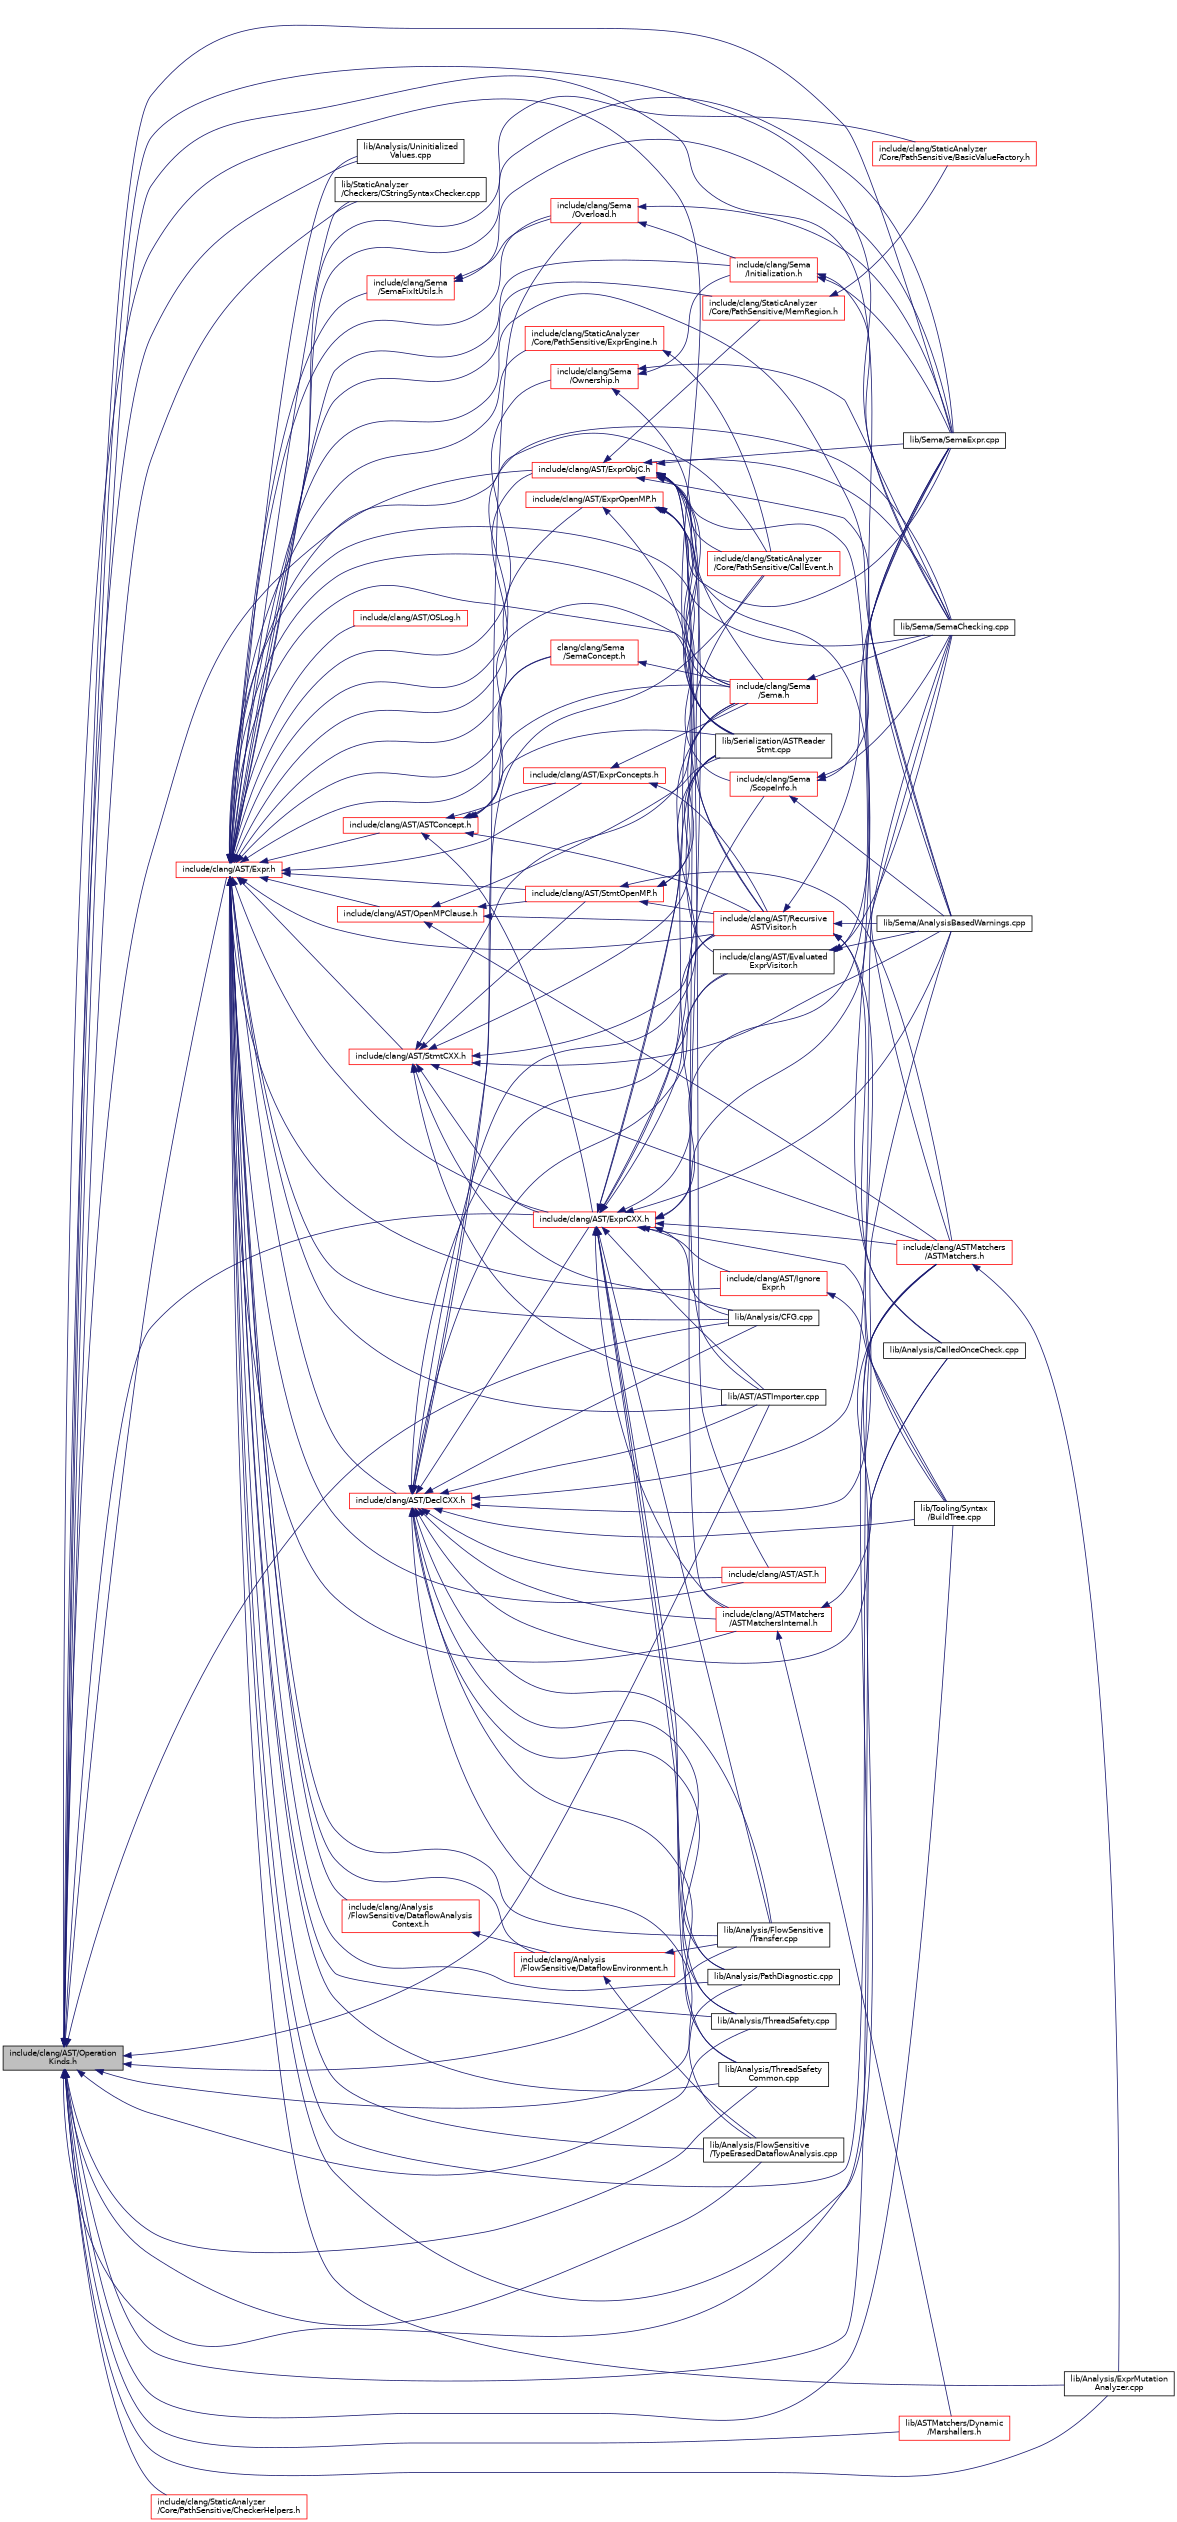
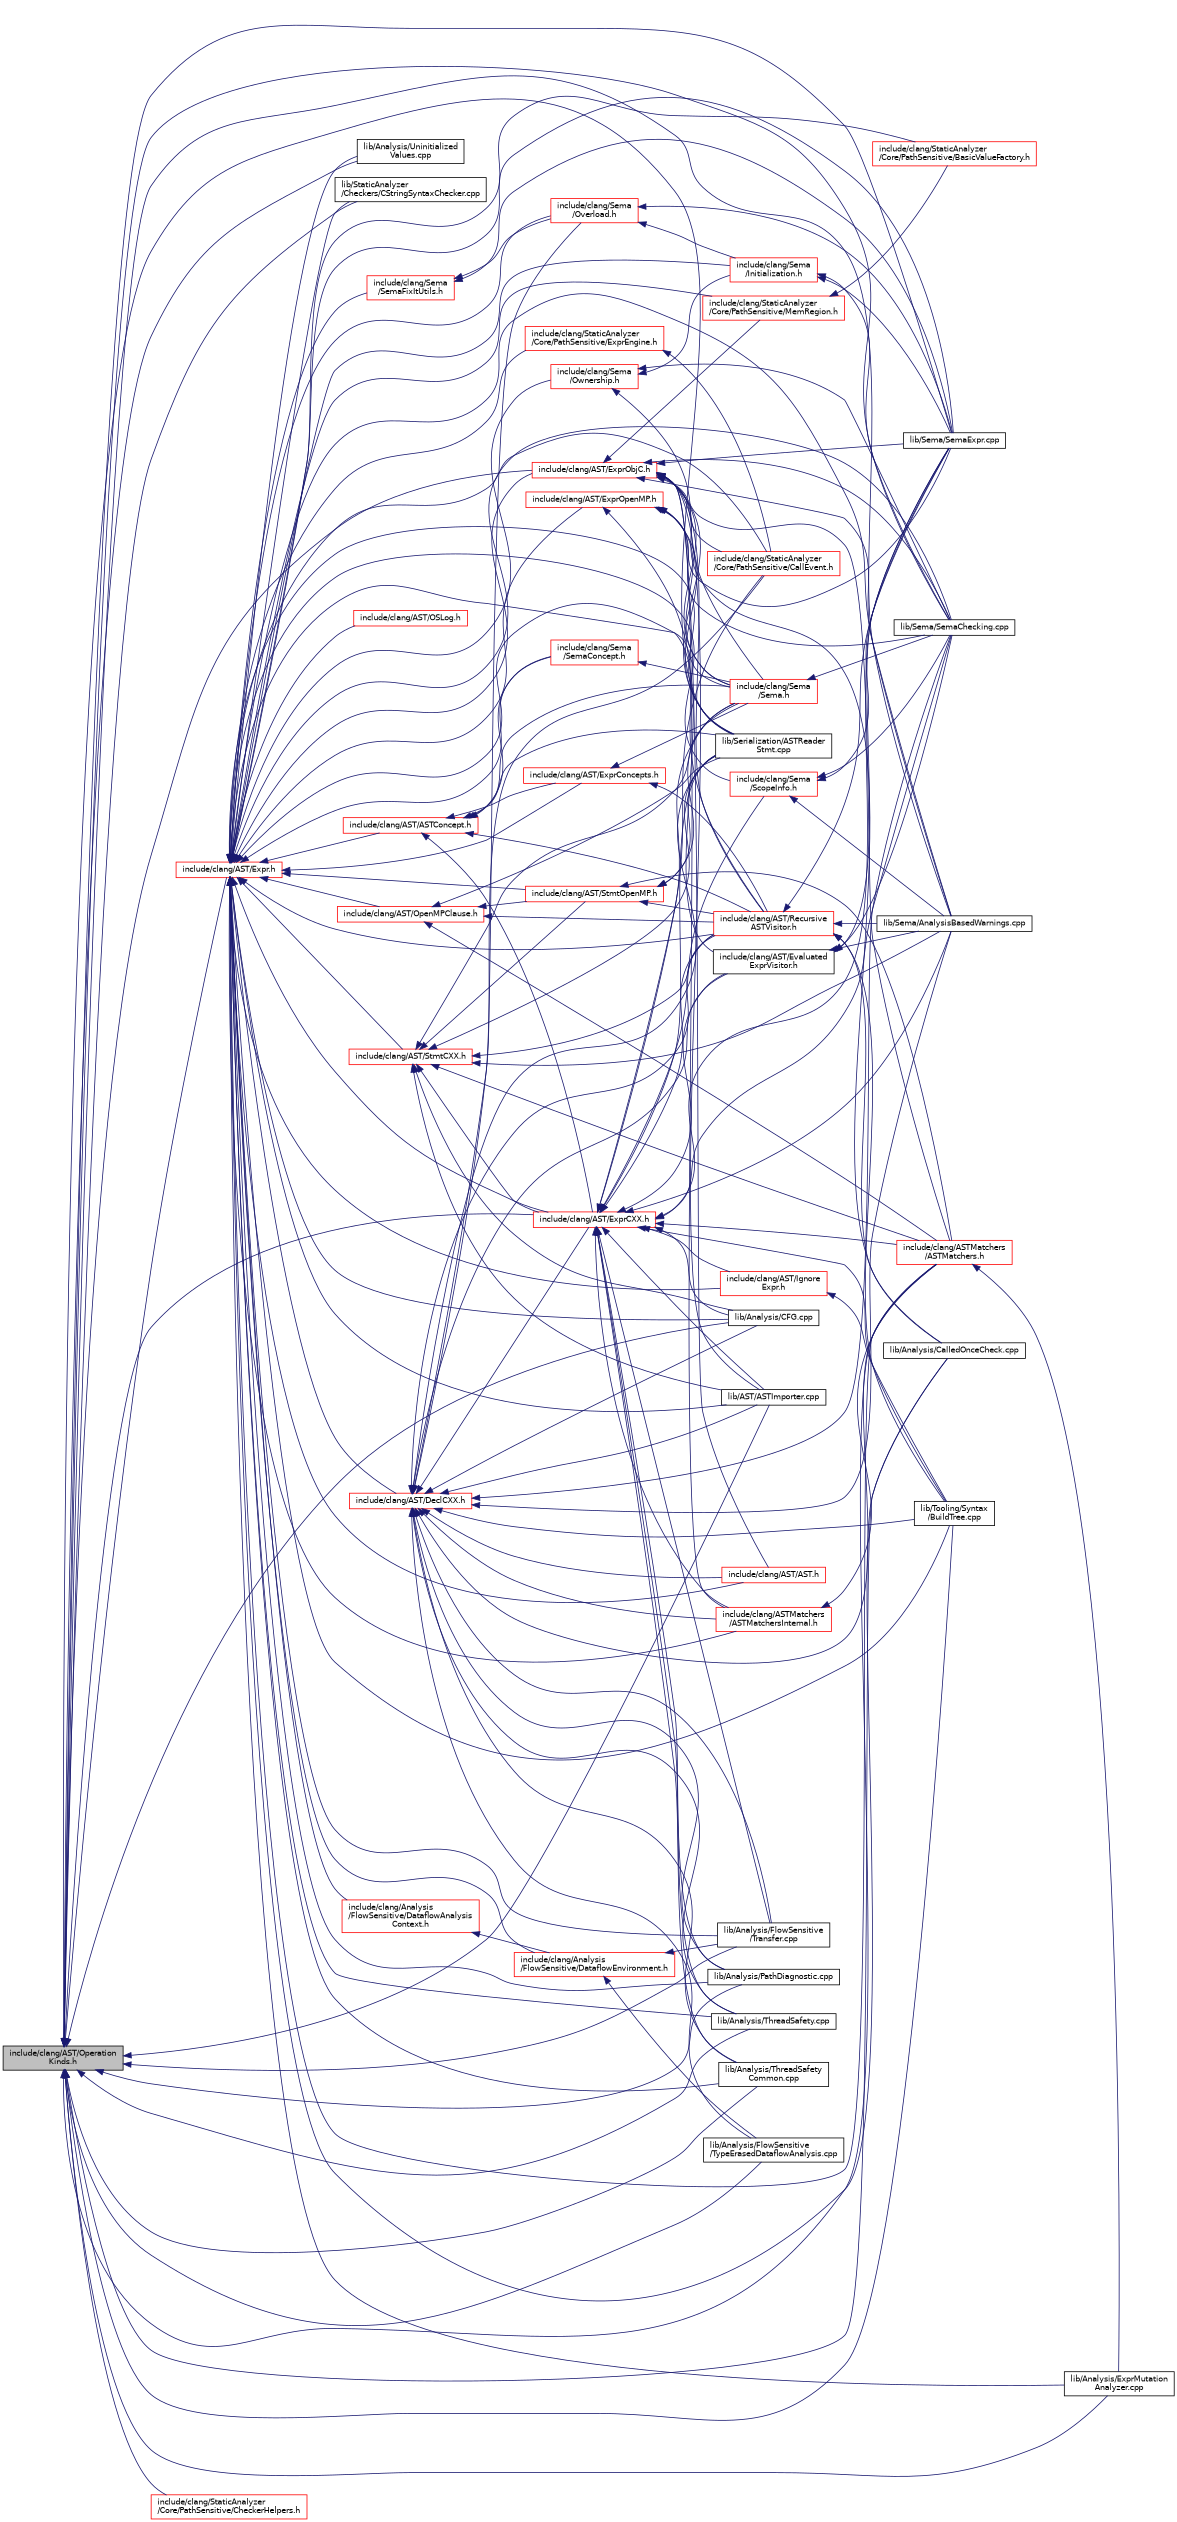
node "clang/clang/Sema /SemaConcept.h": label "clang/clang/Sema /SemaConcept.h" -> "include/clang/Sema /SemaConcept.h"
edge "lib/Analysis/FlowSensitive /TypeErasedDataflowAnalysis.cpp" -> "include/clang/AST/Expr.h": now "lib/Tooling/Syntax /BuildTree.cpp" -> "include/clang/AST/Expr.h"
node "lib/ASTMatchers/Dynamic /Marshallers.h": removed
